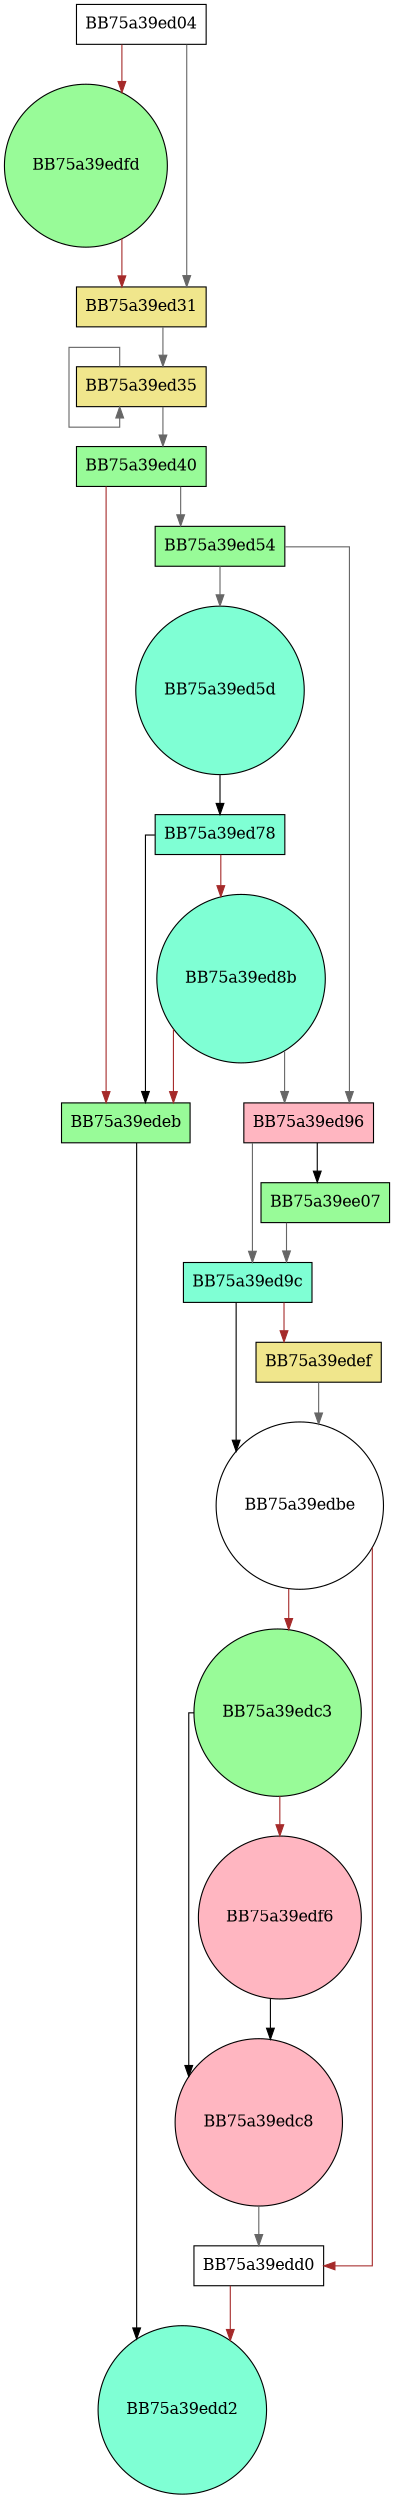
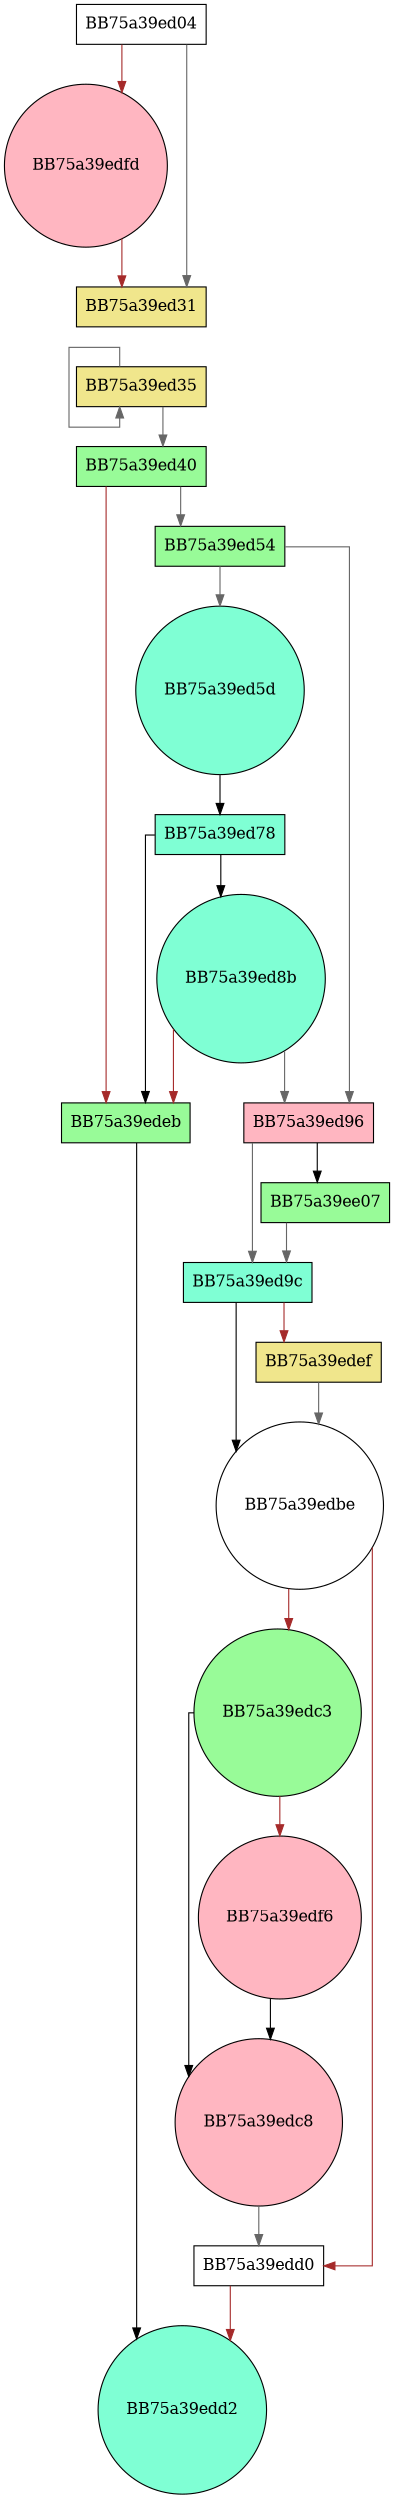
node "BB75a39edfd": fillcolor palegreen -> lightpink
edge "BB75a39ed31" -> "BB75a39ed35": removed
edge "BB75a39ed78" -> "BB75a39ed8b": color brown -> black
